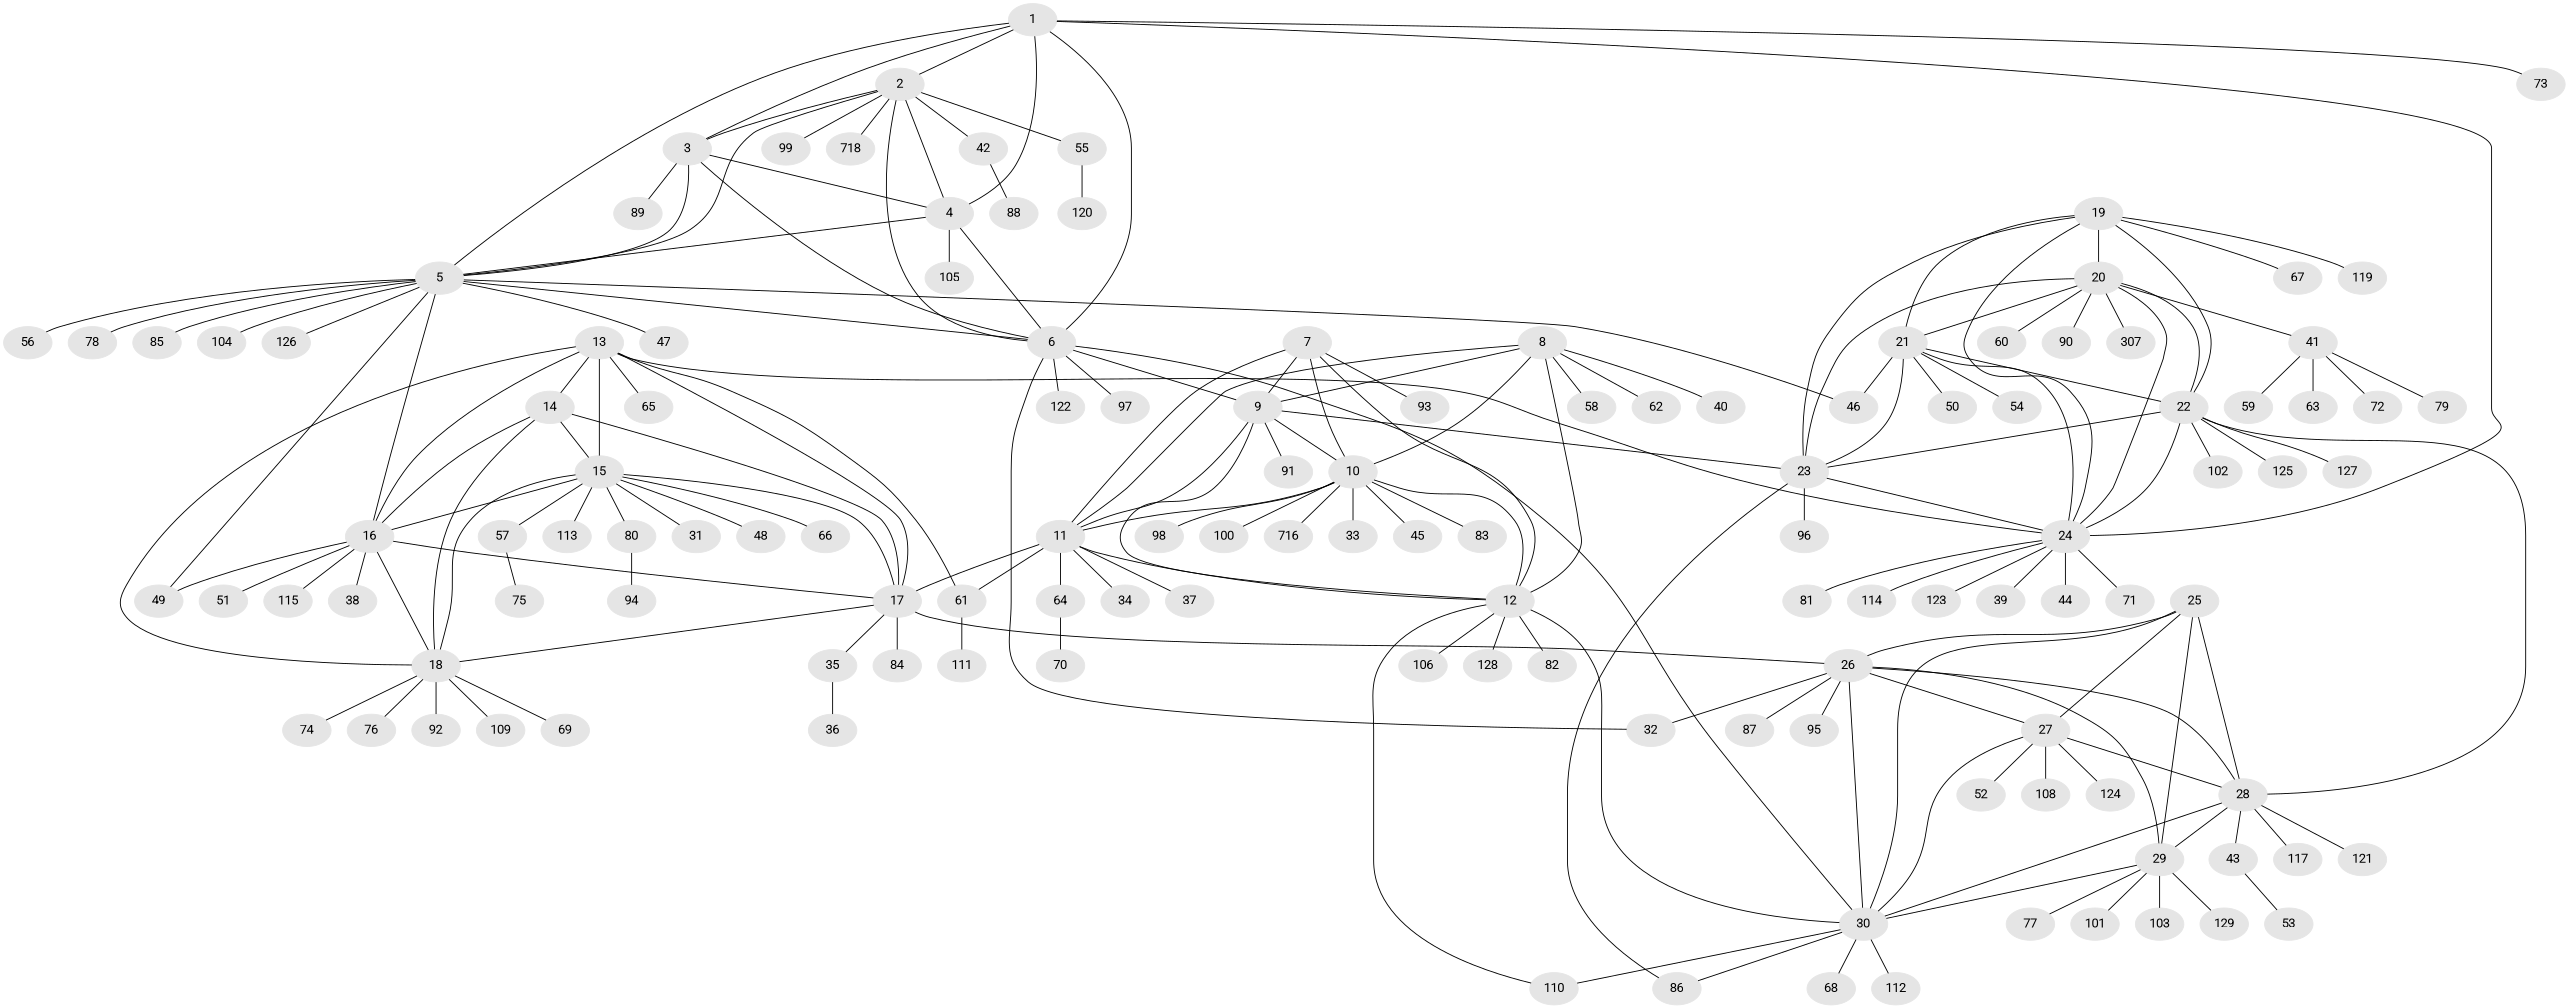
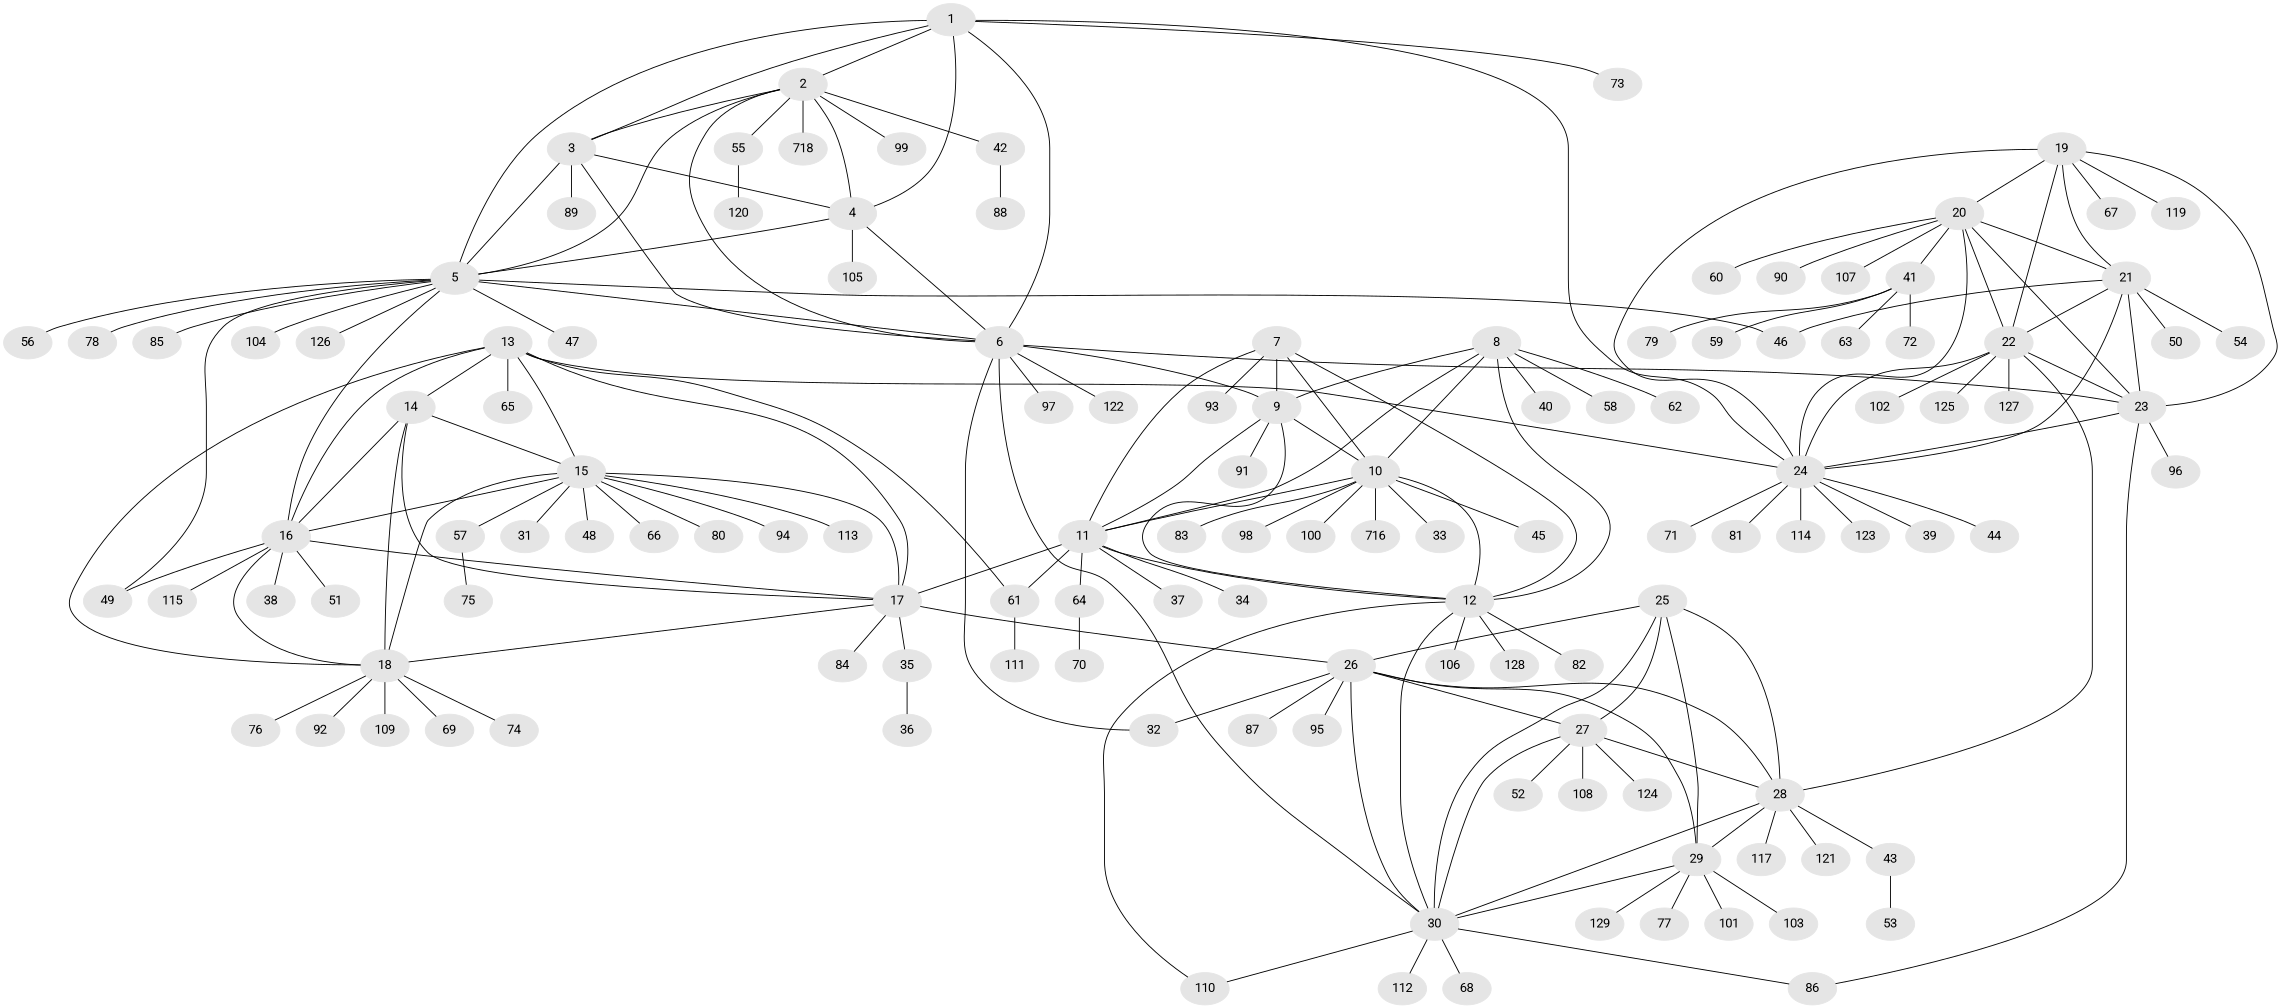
node "307": label "307" -> "107"
edge "9" -- "23": now "6" -- "23"
edge "80" -- "94": now "15" -- "94"
